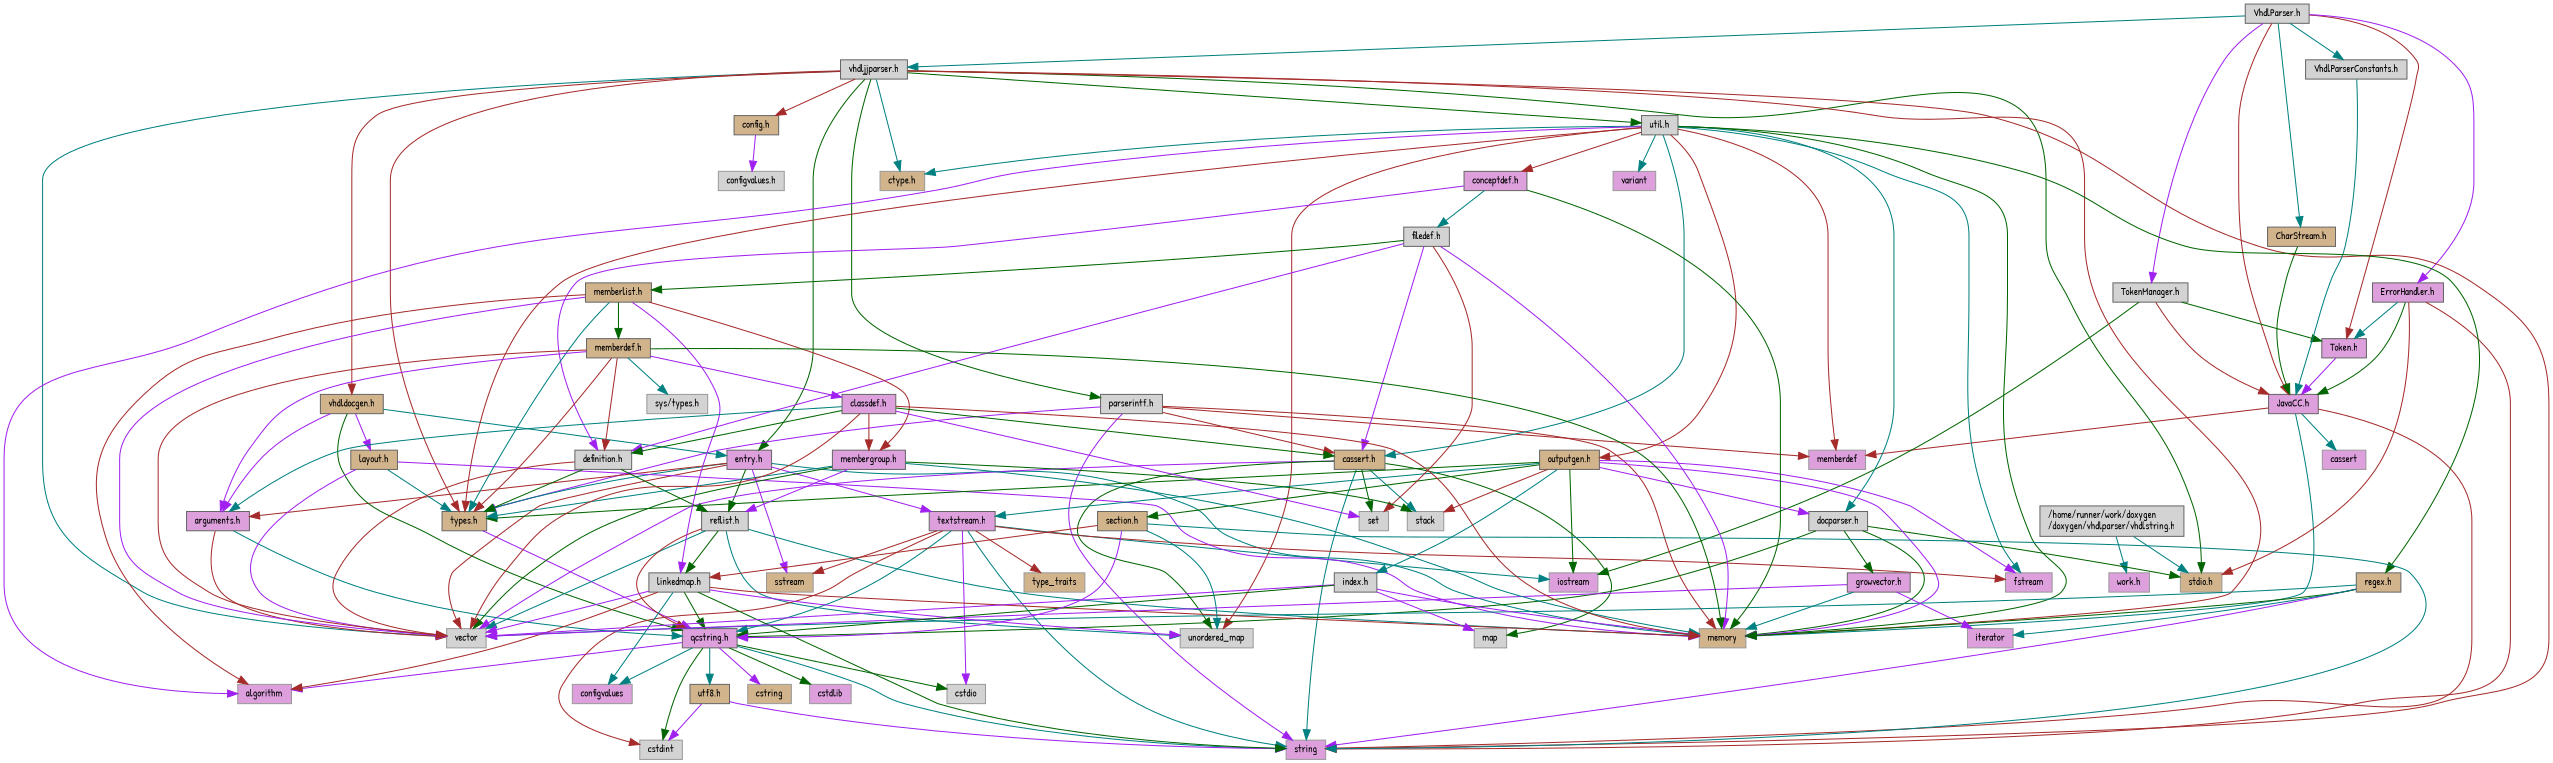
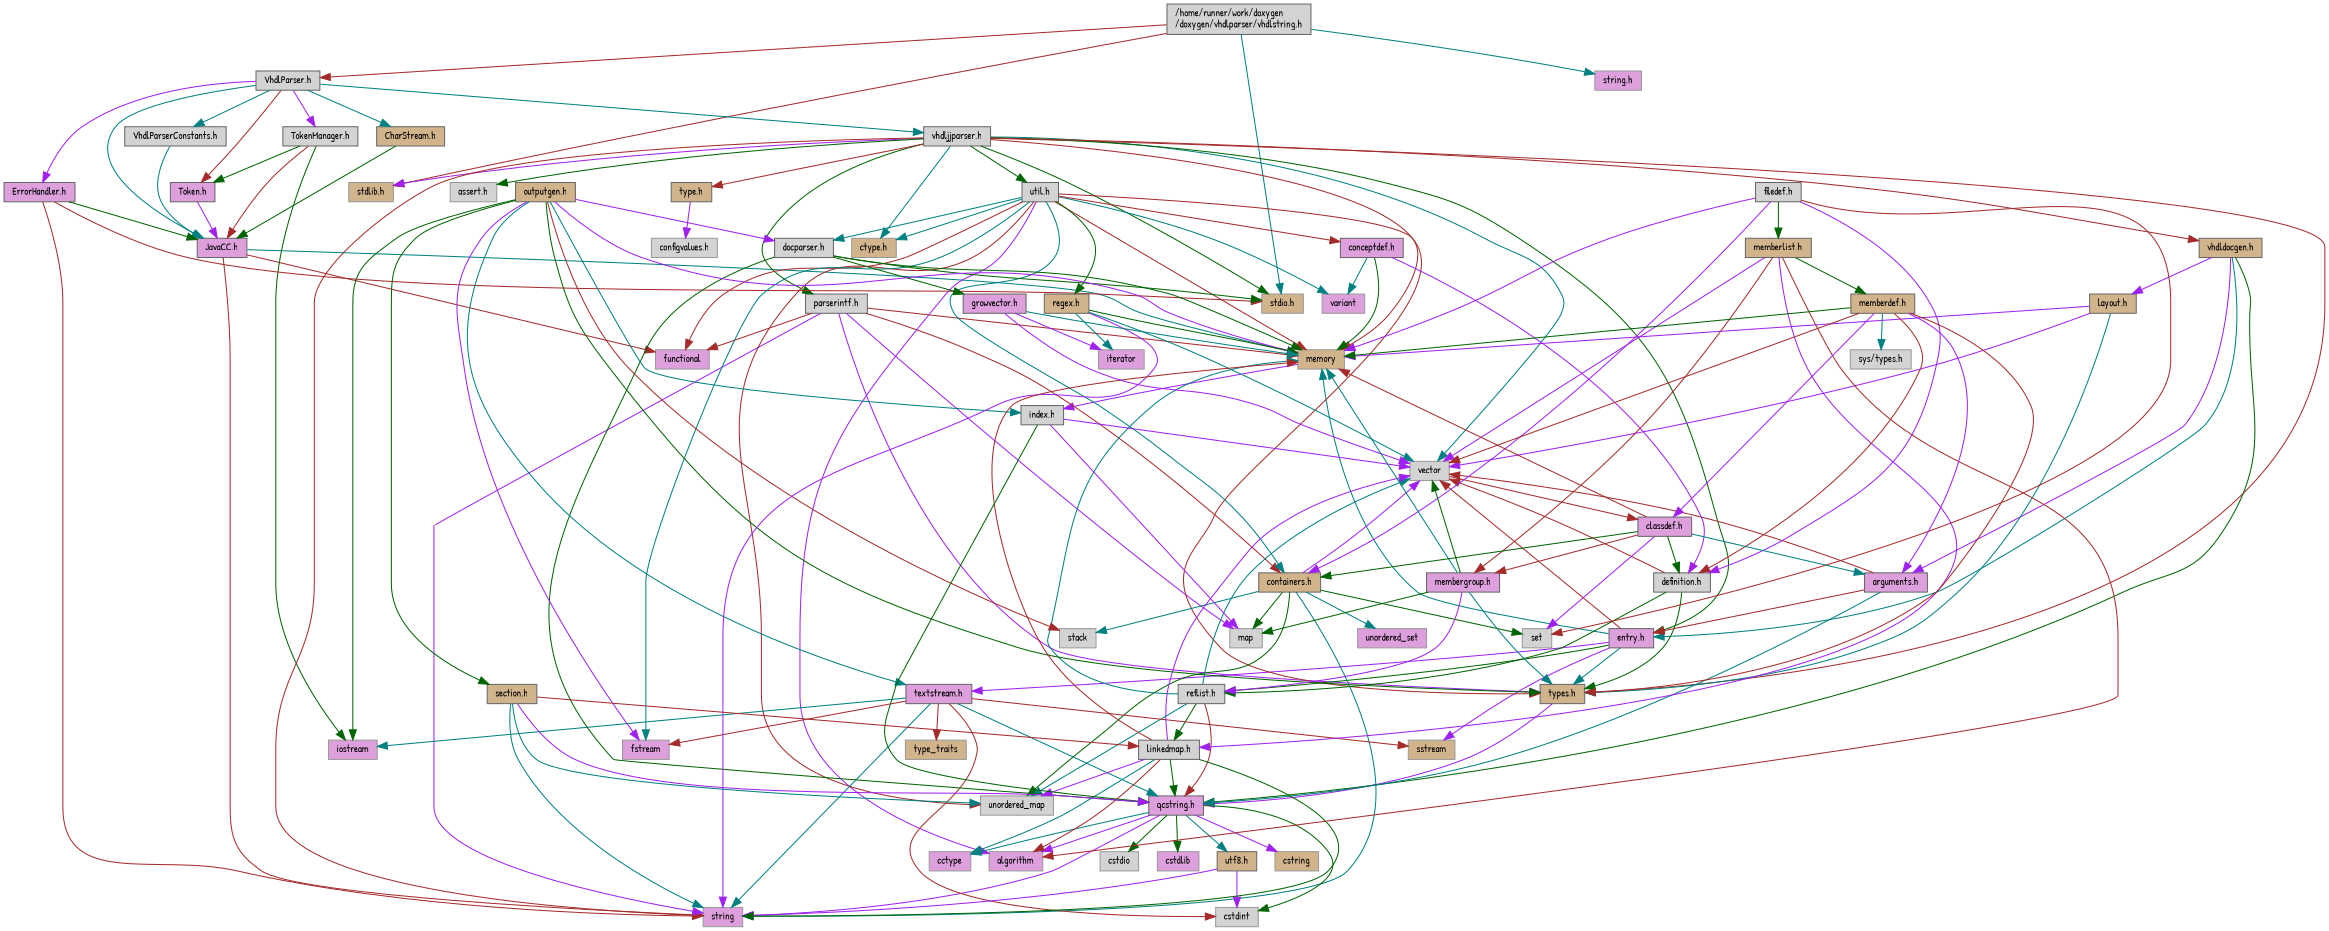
edge "/home/runner/work/doxygen /doxygen/vhdlparser/vhdlstring.h" -> "VhdlParser.h": added
node "config.h": label "config.h" -> "type.h"
node "stdlib.h": added
node "assert.h": added
edge "VhdlParser.h" -> "JavaCC.h": color brown -> teal
edge "conceptdef.h" -> "filedef.h": now "conceptdef.h" -> "variant"
edge "ErrorHandler.h" -> "Token.h": removed
edge "util.h" -> "outputgen.h": removed
edge "util.h" -> "memory": color darkgreen -> brown
edge "memberlist.h" -> "types.h": removed
node "cassert.h": label "cassert.h" -> "containers.h"
node "memberdef": label "memberdef" -> "functional"
node "cassert": removed
edge "parserintf.h" -> "map": added
edge "membergroup.h" -> "stack": now "membergroup.h" -> "map"
edge "entry.h" -> "arguments.h": reversed
edge "classdef.h" -> "vector": reversed
node "work.h": label "work.h" -> "string.h"
edge "textstream.h" -> "cstdio": removed
edge "index.h" -> "memory": reversed
node "unordered_set": added
node "configvalues": label "configvalues" -> "cctype"
edge "qcstring.h" -> "string": color teal -> purple
